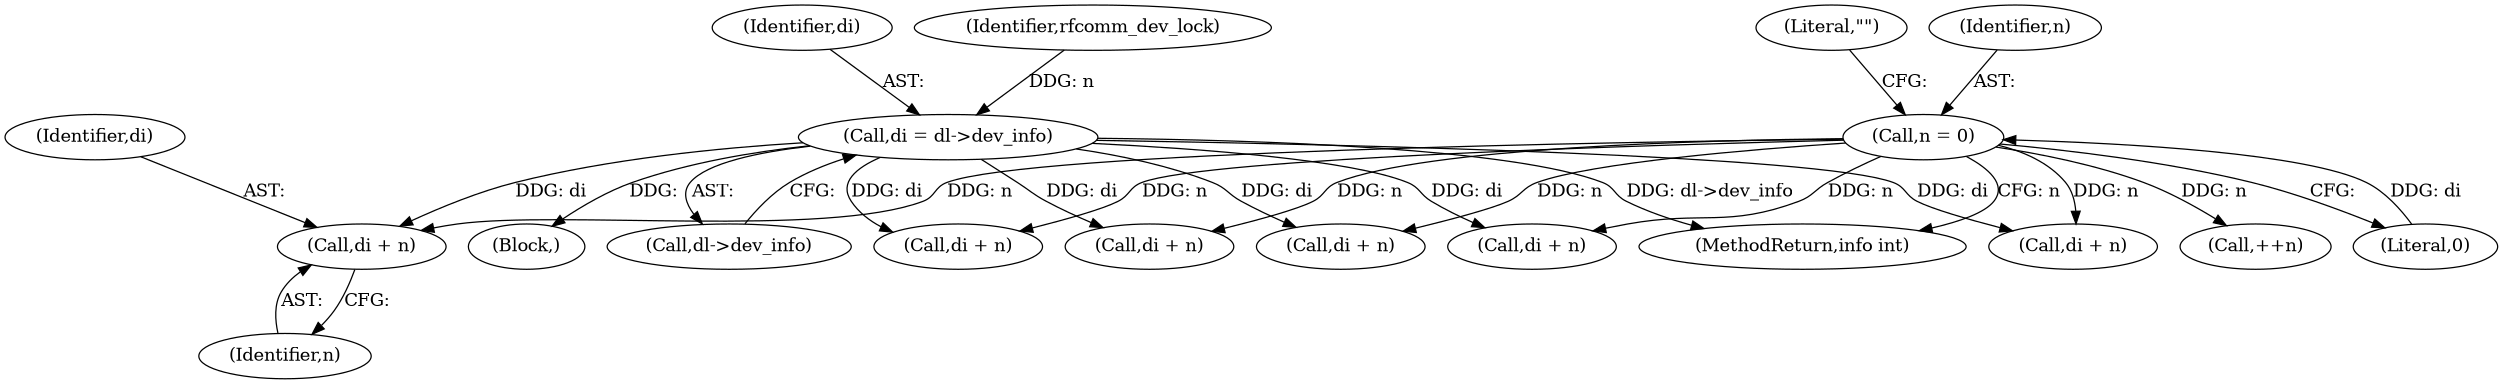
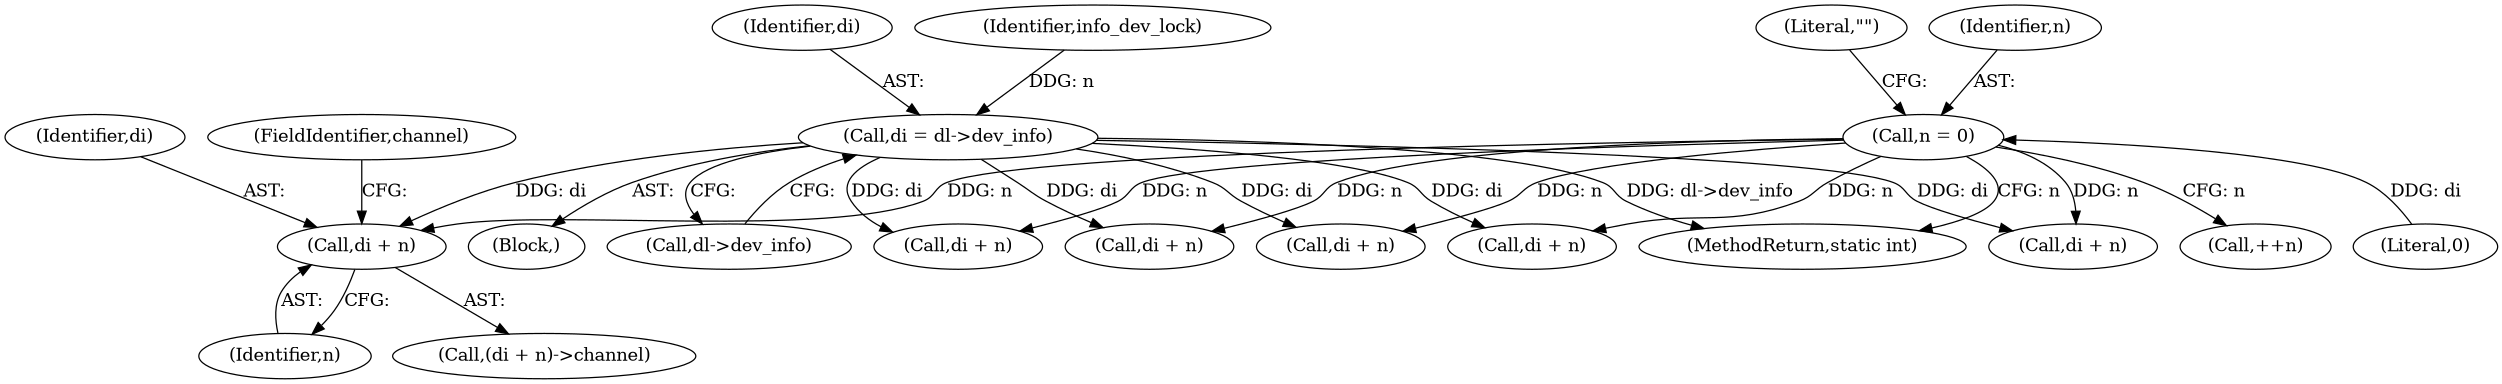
node "(Identifier,rfcomm_dev_lock)": label "(Identifier,rfcomm_dev_lock)" -> "(Identifier,info_dev_lock)"
node "(FieldIdentifier,channel)": added
edge "(Call,n = 0)" -> "(Literal,0)": removed, label "CFG:"
edge "(Call,di = dl->dev_info)" -> "(Block,)": label "DDG: " -> "AST: "
edge "(Call,di = dl->dev_info)" -> "(Call,dl->dev_info)": label "AST: " -> "CFG: "
edge "(Call,n = 0)" -> "(Call,++n)": label "DDG: n" -> "CFG: n"
node "(MethodReturn,info int)": label "(MethodReturn,info int)" -> "(MethodReturn,static int)"
node "(Call,(di + n)->channel)": added
